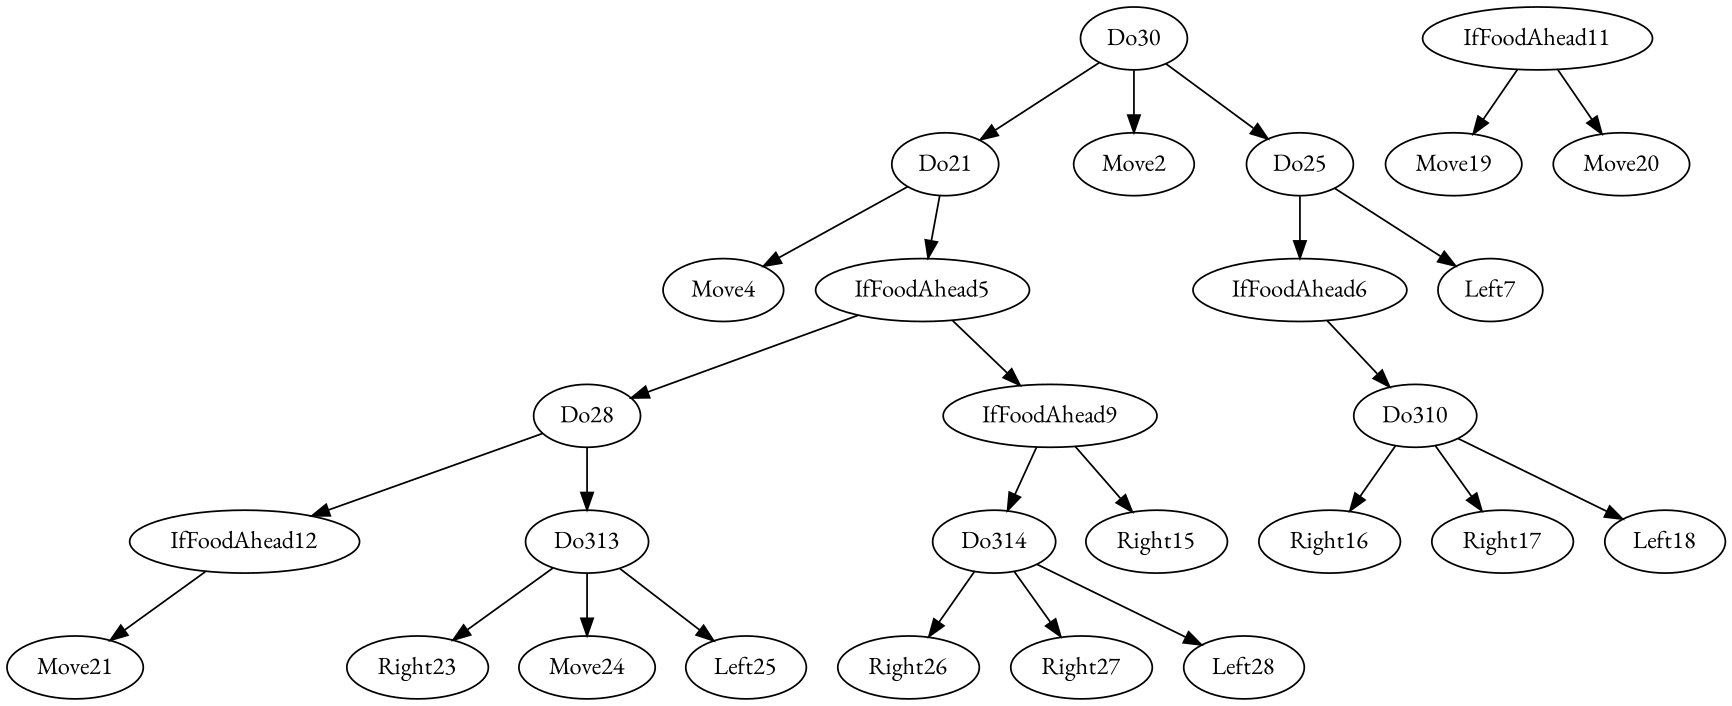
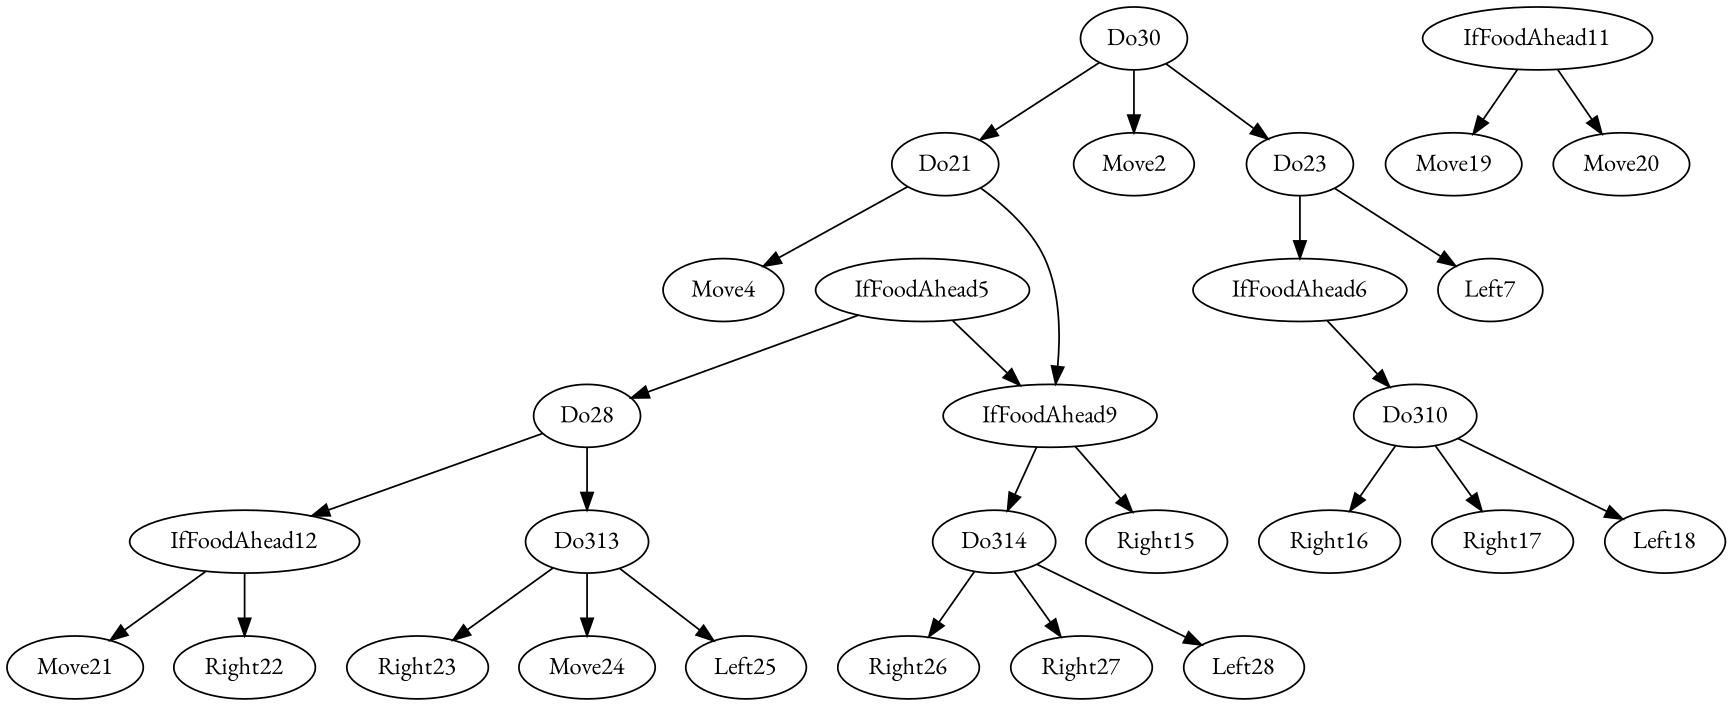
node "Do25": label "Do25" -> "Do23"
edge "Do21" -> "IfFoodAhead5": now "Do21" -> "IfFoodAhead9"
node "Right22": added
